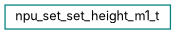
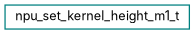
node "npu_set_set_height_m1_t": label "npu_set_set_height_m1_t" -> "npu_set_kernel_height_m1_t"
